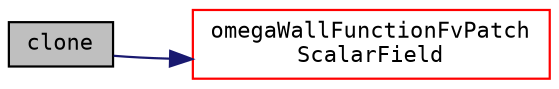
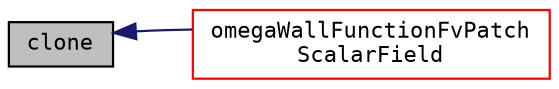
edge "clone" -> "omegaWallFunctionFvPatch ScalarField": reversed
